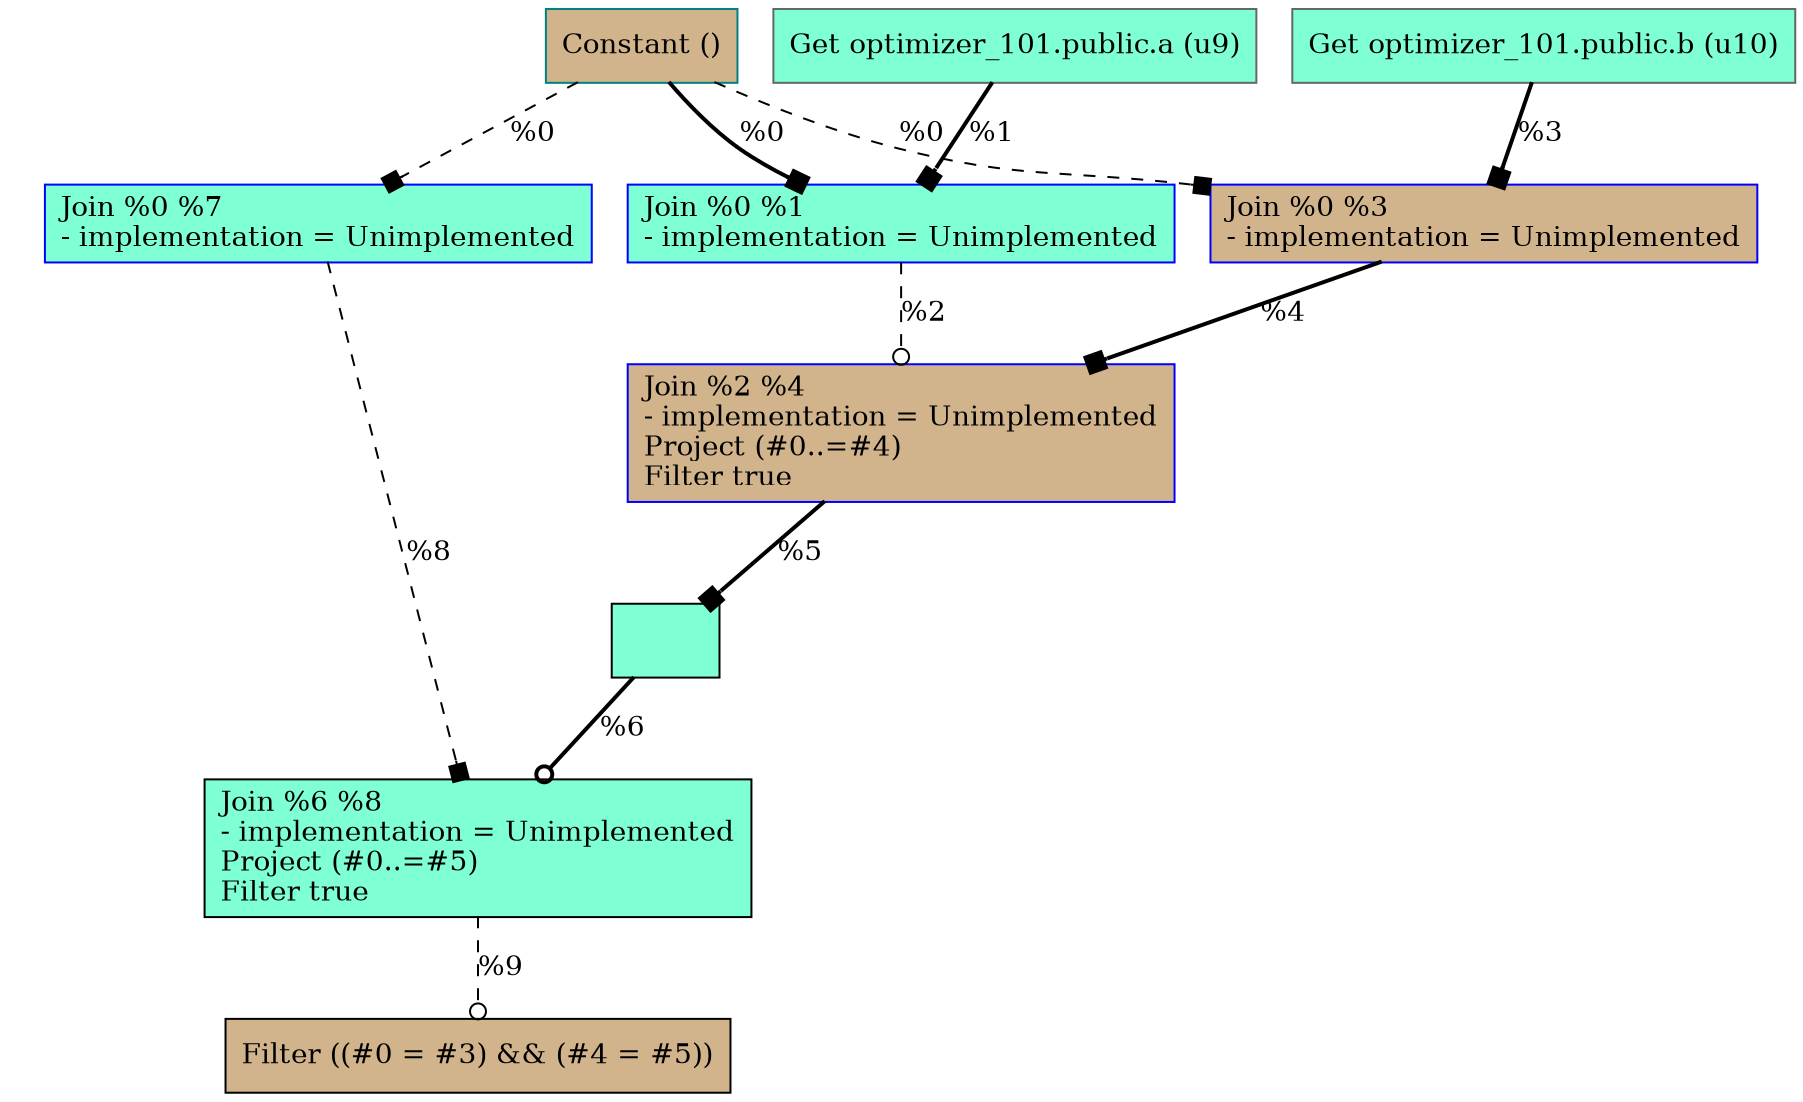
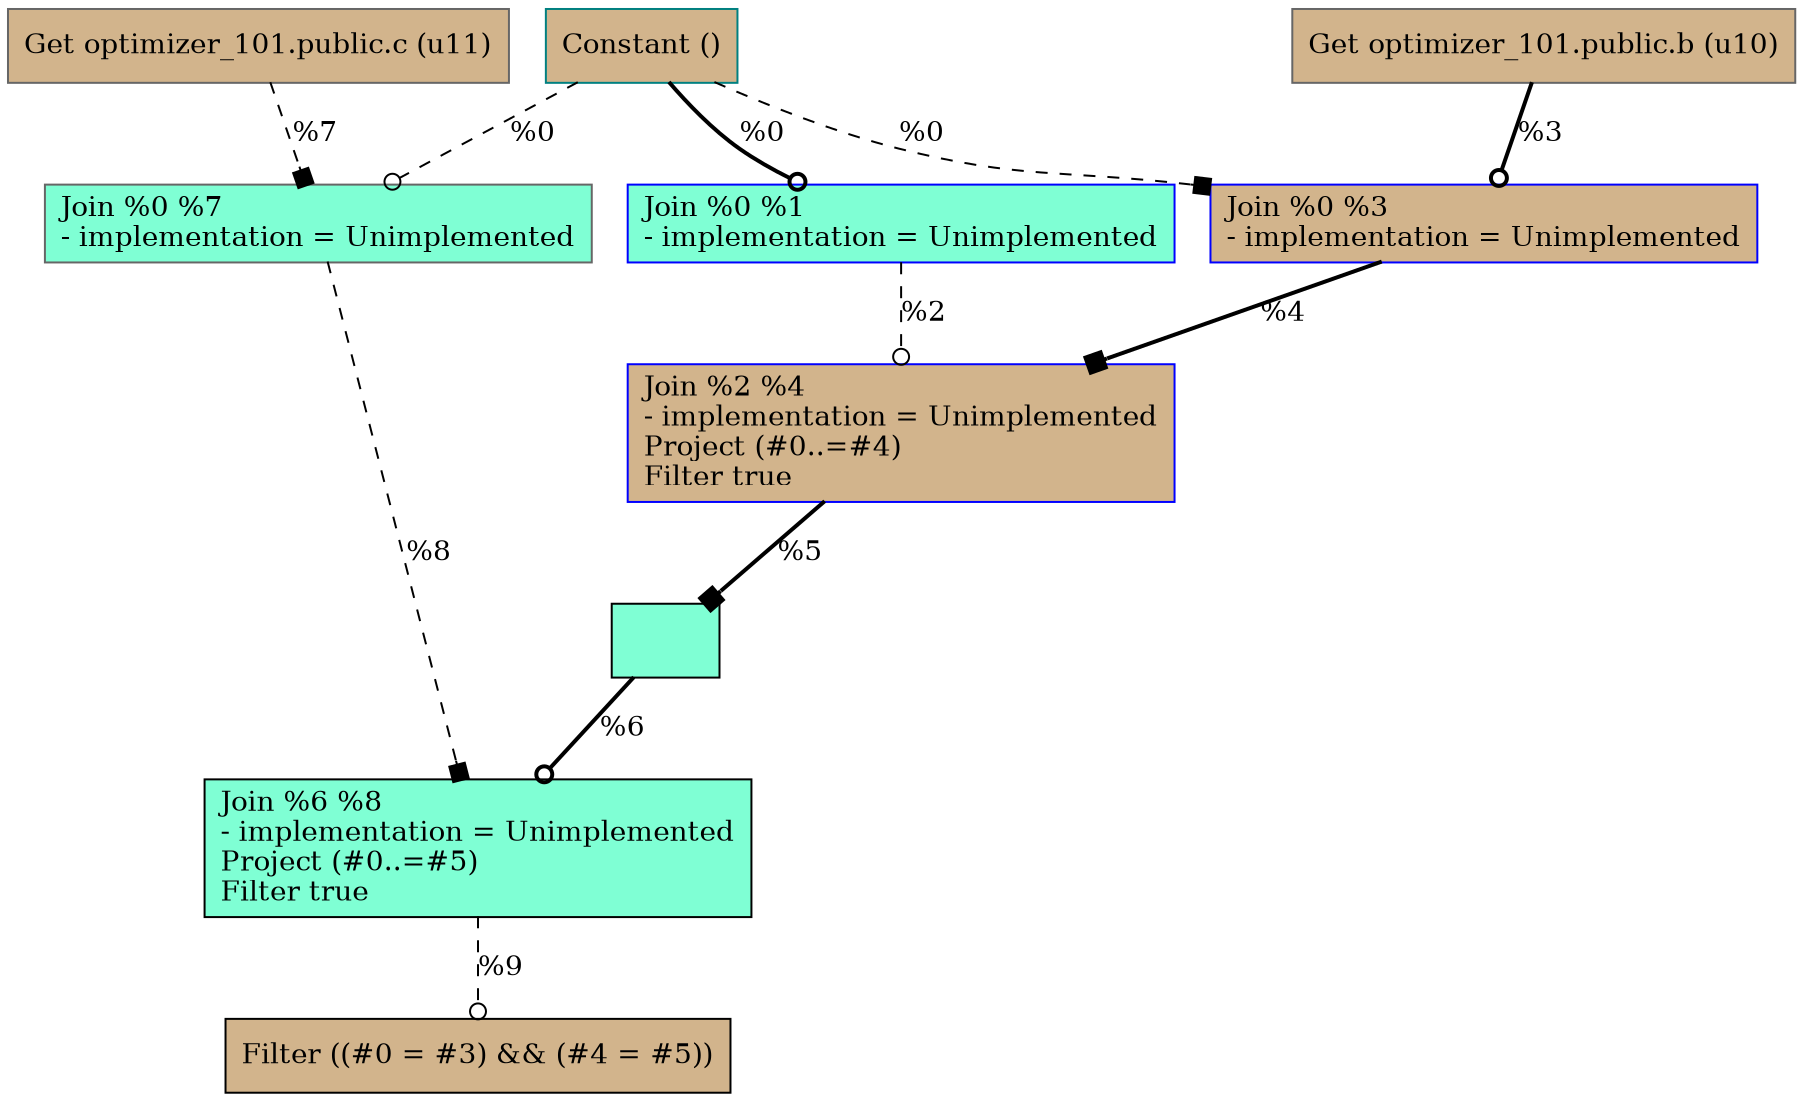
node "Get optimizer_101.public.c (u11)": added
node "Get optimizer_101.public.a (u9)": removed
node "Get optimizer_101.public.b (u10)": fillcolor aquamarine -> tan
edge "Get optimizer_101.public.b (u10)" -> "Join %0 %3 - implementation = Unimplemented": arrowhead box -> odot
edge "Constant ()" -> "Join %0 %7 - implementation = Unimplemented": arrowhead box -> odot
edge "Constant ()" -> "Join %0 %1 - implementation = Unimplemented": arrowhead box -> odot
node "Join %0 %7 - implementation = Unimplemented": color blue -> gray40
